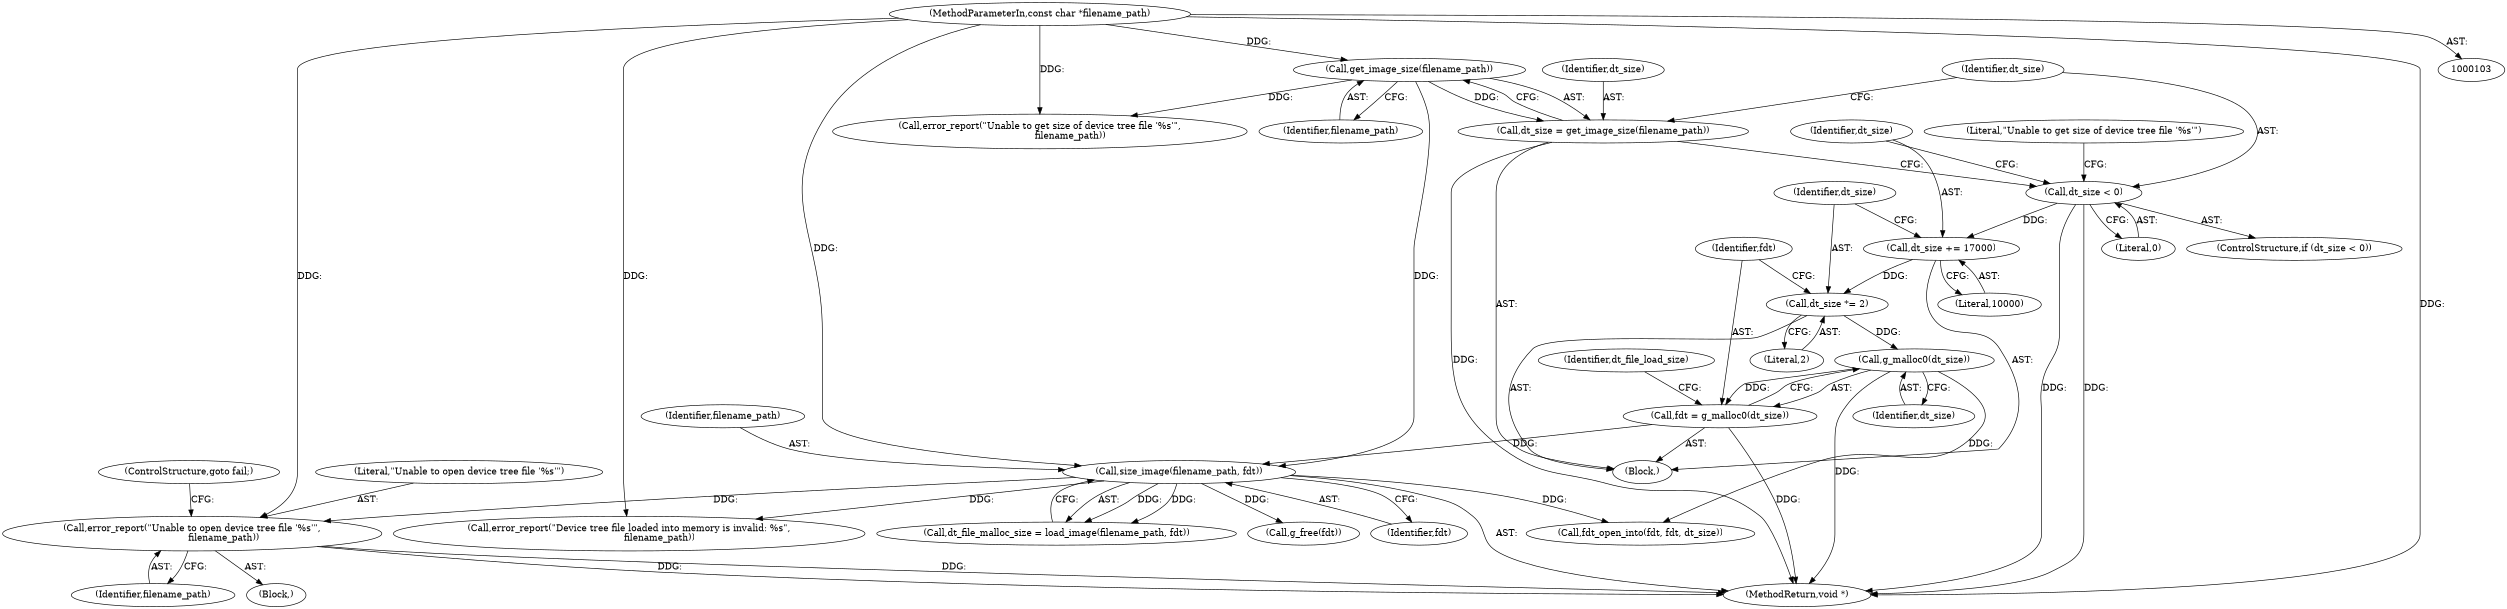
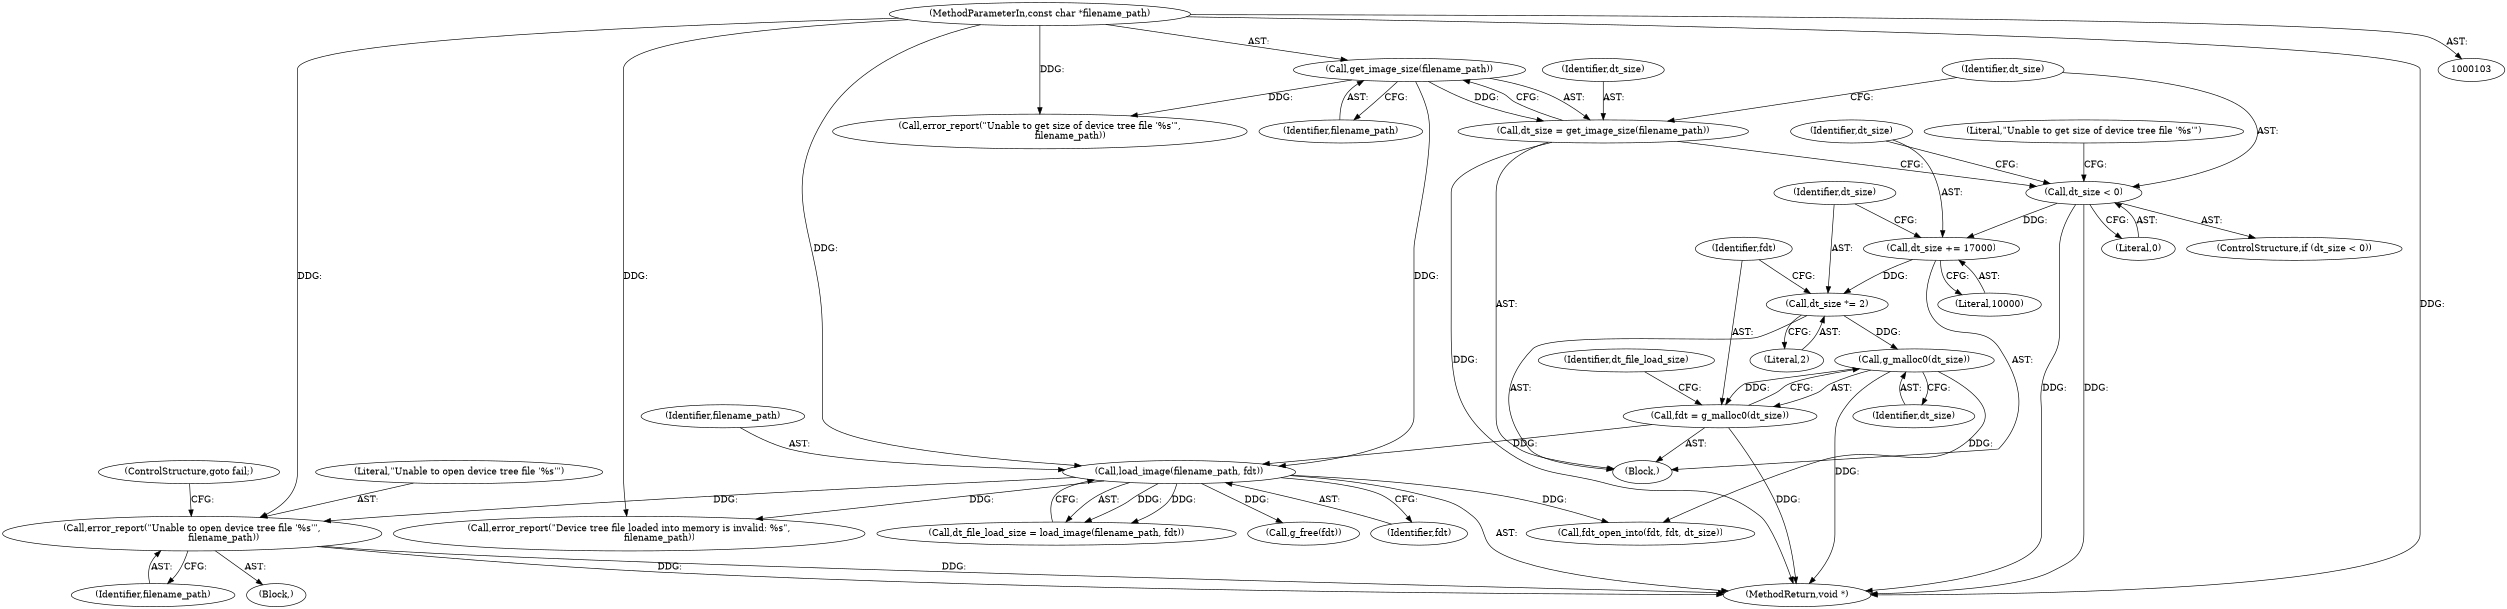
edge "(MethodParameterIn,const char *filename_path)" -> "(Call,get_image_size(filename_path))": label "DDG: " -> "AST: "
node "(Call,size_image(filename_path, fdt))": label "(Call,size_image(filename_path, fdt))" -> "(Call,load_image(filename_path, fdt))"
node "(Call,dt_file_malloc_size = load_image(filename_path, fdt))": label "(Call,dt_file_malloc_size = load_image(filename_path, fdt))" -> "(Call,dt_file_load_size = load_image(filename_path, fdt))"
